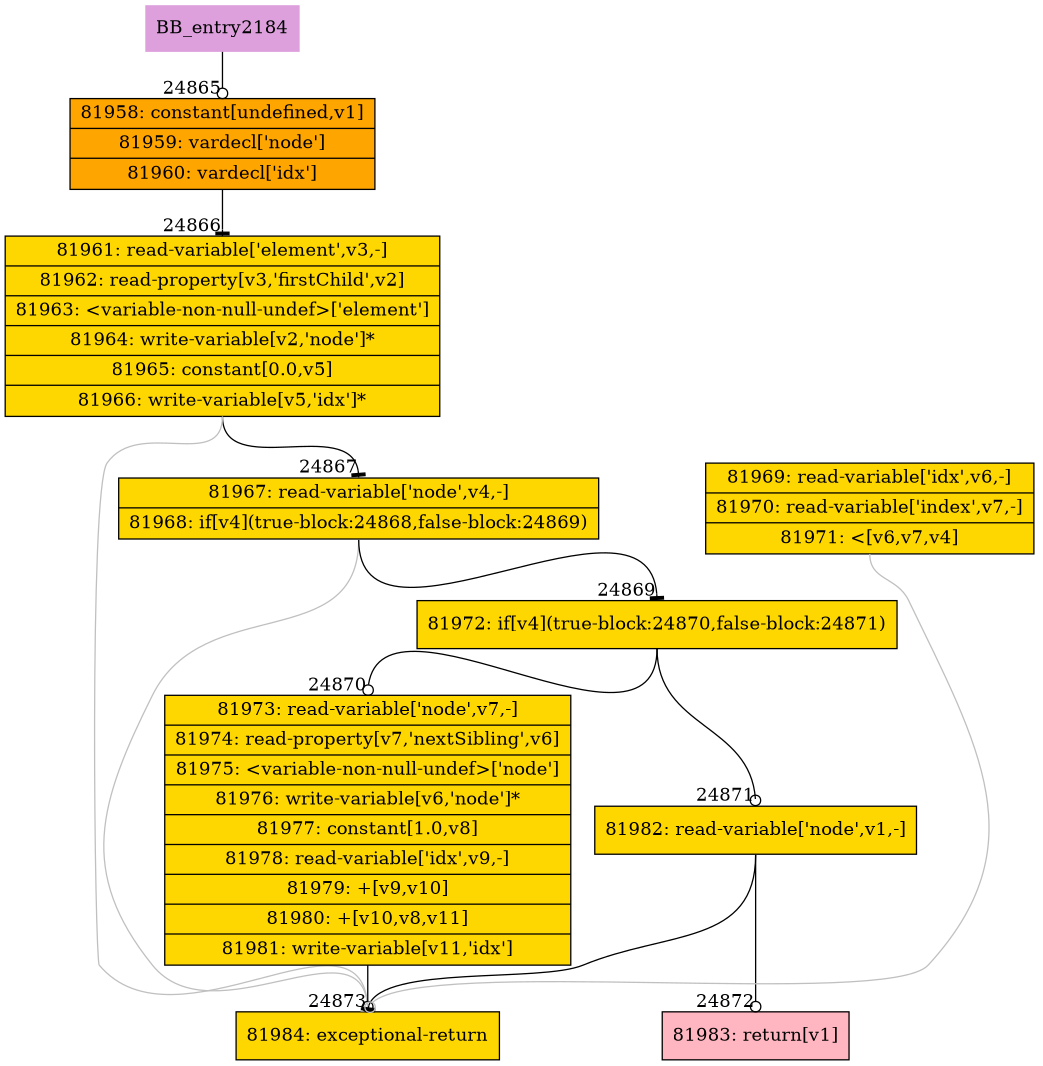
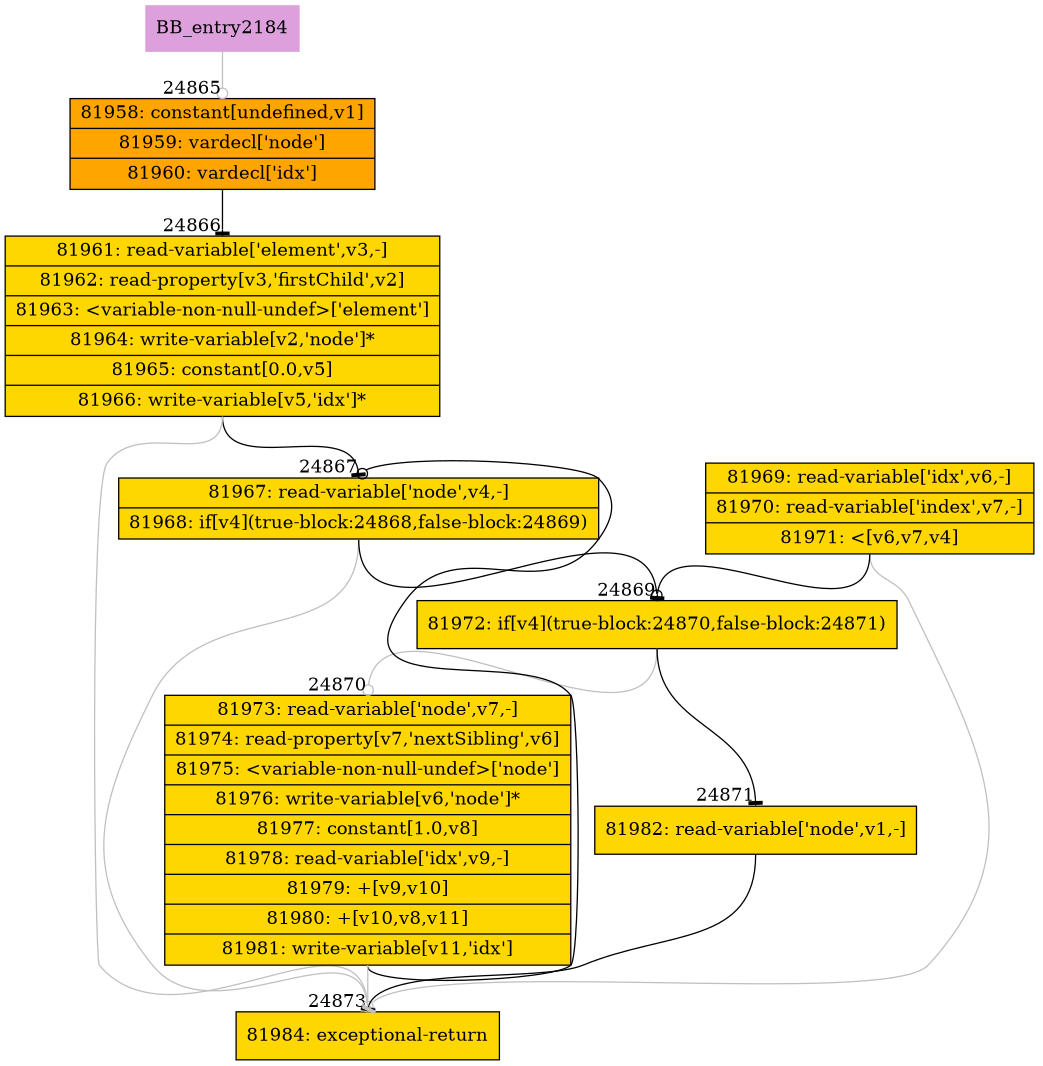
edge "BB_entry2184" -> "81958: constant[undefined,v1]": color black -> gray
edge "81967: read-variable['node',v4,-]" -> "81972: if[v4](true-block:24870,false-block:24871)": arrowhead tee -> odot
edge "81969: read-variable['idx',v6,-]" -> "81972: if[v4](true-block:24870,false-block:24871)": added
edge "81973: read-variable['node',v7,-]" -> "81967: read-variable['node',v4,-]": added
edge "81972: if[v4](true-block:24870,false-block:24871)" -> "81973: read-variable['node',v7,-]": color black -> gray
edge "81972: if[v4](true-block:24870,false-block:24871)" -> "81982: read-variable['node',v1,-]": arrowhead odot -> tee
edge "81969: read-variable['idx',v6,-]" -> "81984: exceptional-return": arrowhead odot -> tee
edge "81973: read-variable['node',v7,-]" -> "81984: exceptional-return": color black -> gray
node "81983: return[v1]": removed
